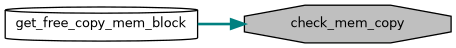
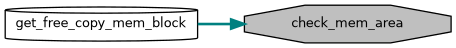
node "check_mem_copy": label "check_mem_copy" -> "check_mem_area"
